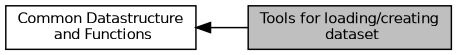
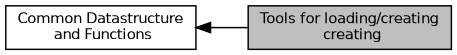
node "Tools for loading/creating dataset": label "Tools for loading/creating dataset" -> "Tools for loading/creating creating"
